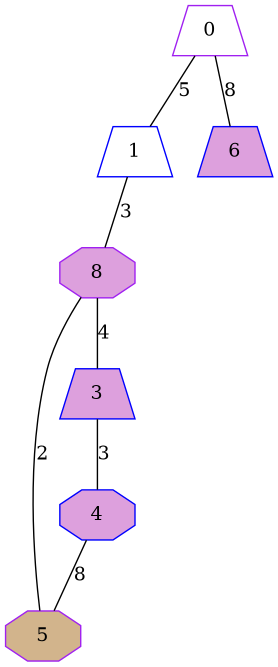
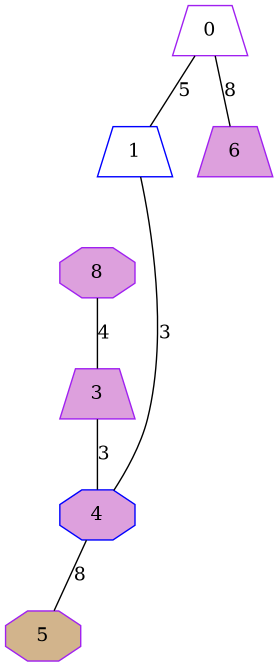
node "6": color blue -> purple
edge "1" -- "8": now "1" -- "4"
node "3": color blue -> purple
edge "8" -- "5": removed, label "2"
